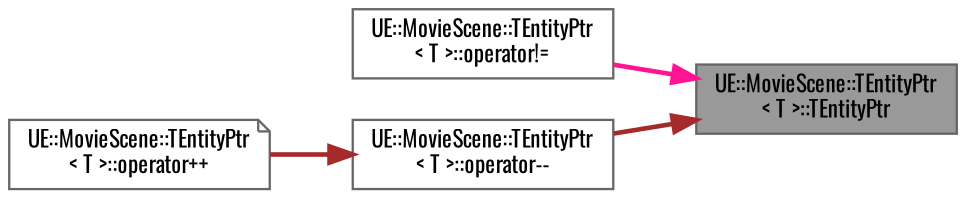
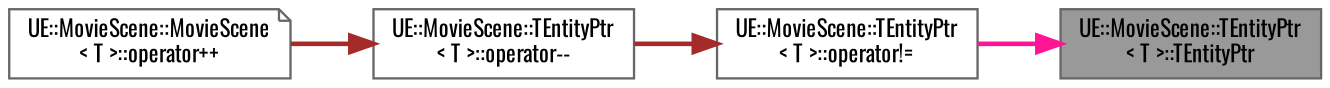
edge "UE::MovieScene::TEntityPtr < T >::operator--" -> "UE::MovieScene::TEntityPtr < T >::TEntityPtr": now "UE::MovieScene::TEntityPtr < T >::operator--" -> "UE::MovieScene::TEntityPtr < T >::operator!="
node "UE::MovieScene::TEntityPtr < T >::operator++": label "UE::MovieScene::TEntityPtr < T >::operator++" -> "UE::MovieScene::MovieScene < T >::operator++"
